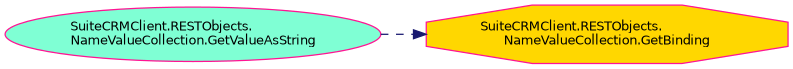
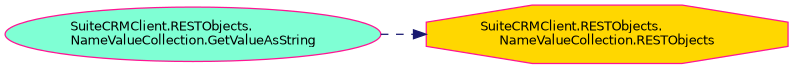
node "SuiteCRMClient.RESTObjects. NameValueCollection.GetBinding": label "SuiteCRMClient.RESTObjects. NameValueCollection.GetBinding" -> "SuiteCRMClient.RESTObjects. NameValueCollection.RESTObjects"
